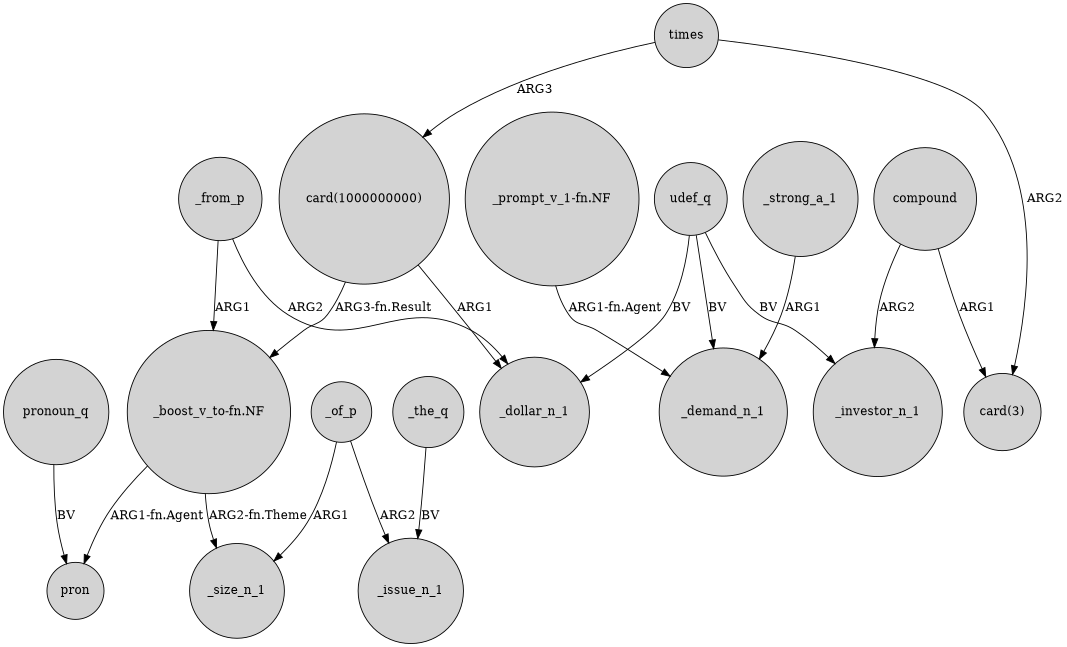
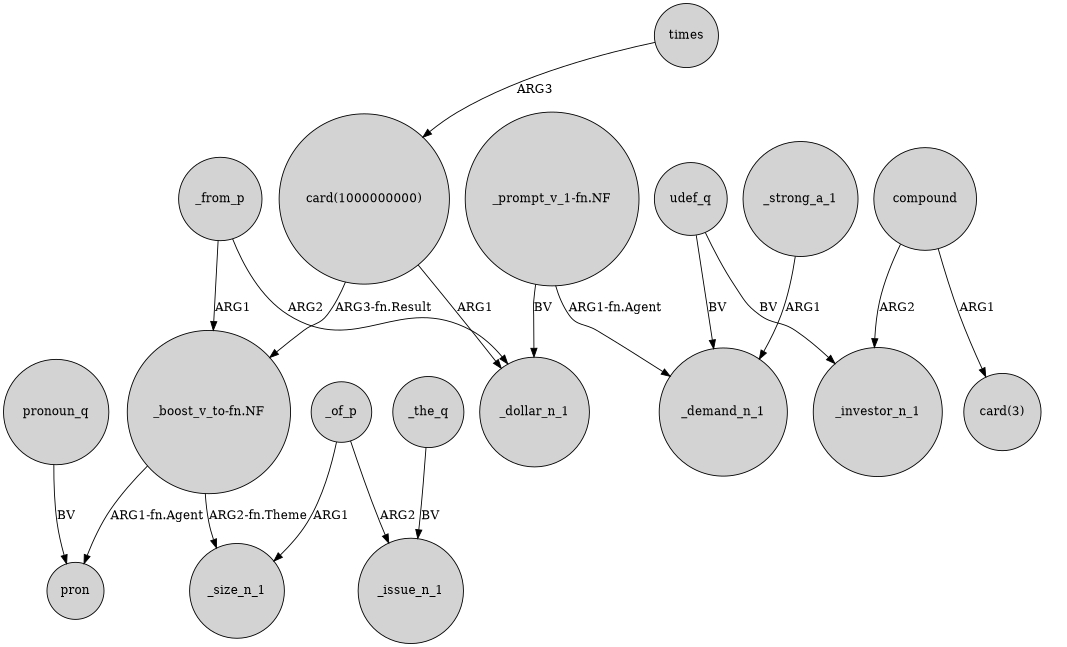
edge "times" -> "card(3)": removed, label "ARG2"
edge "udef_q" -> "_dollar_n_1": now "_prompt_v_1-fn.NF" -> "_dollar_n_1"
